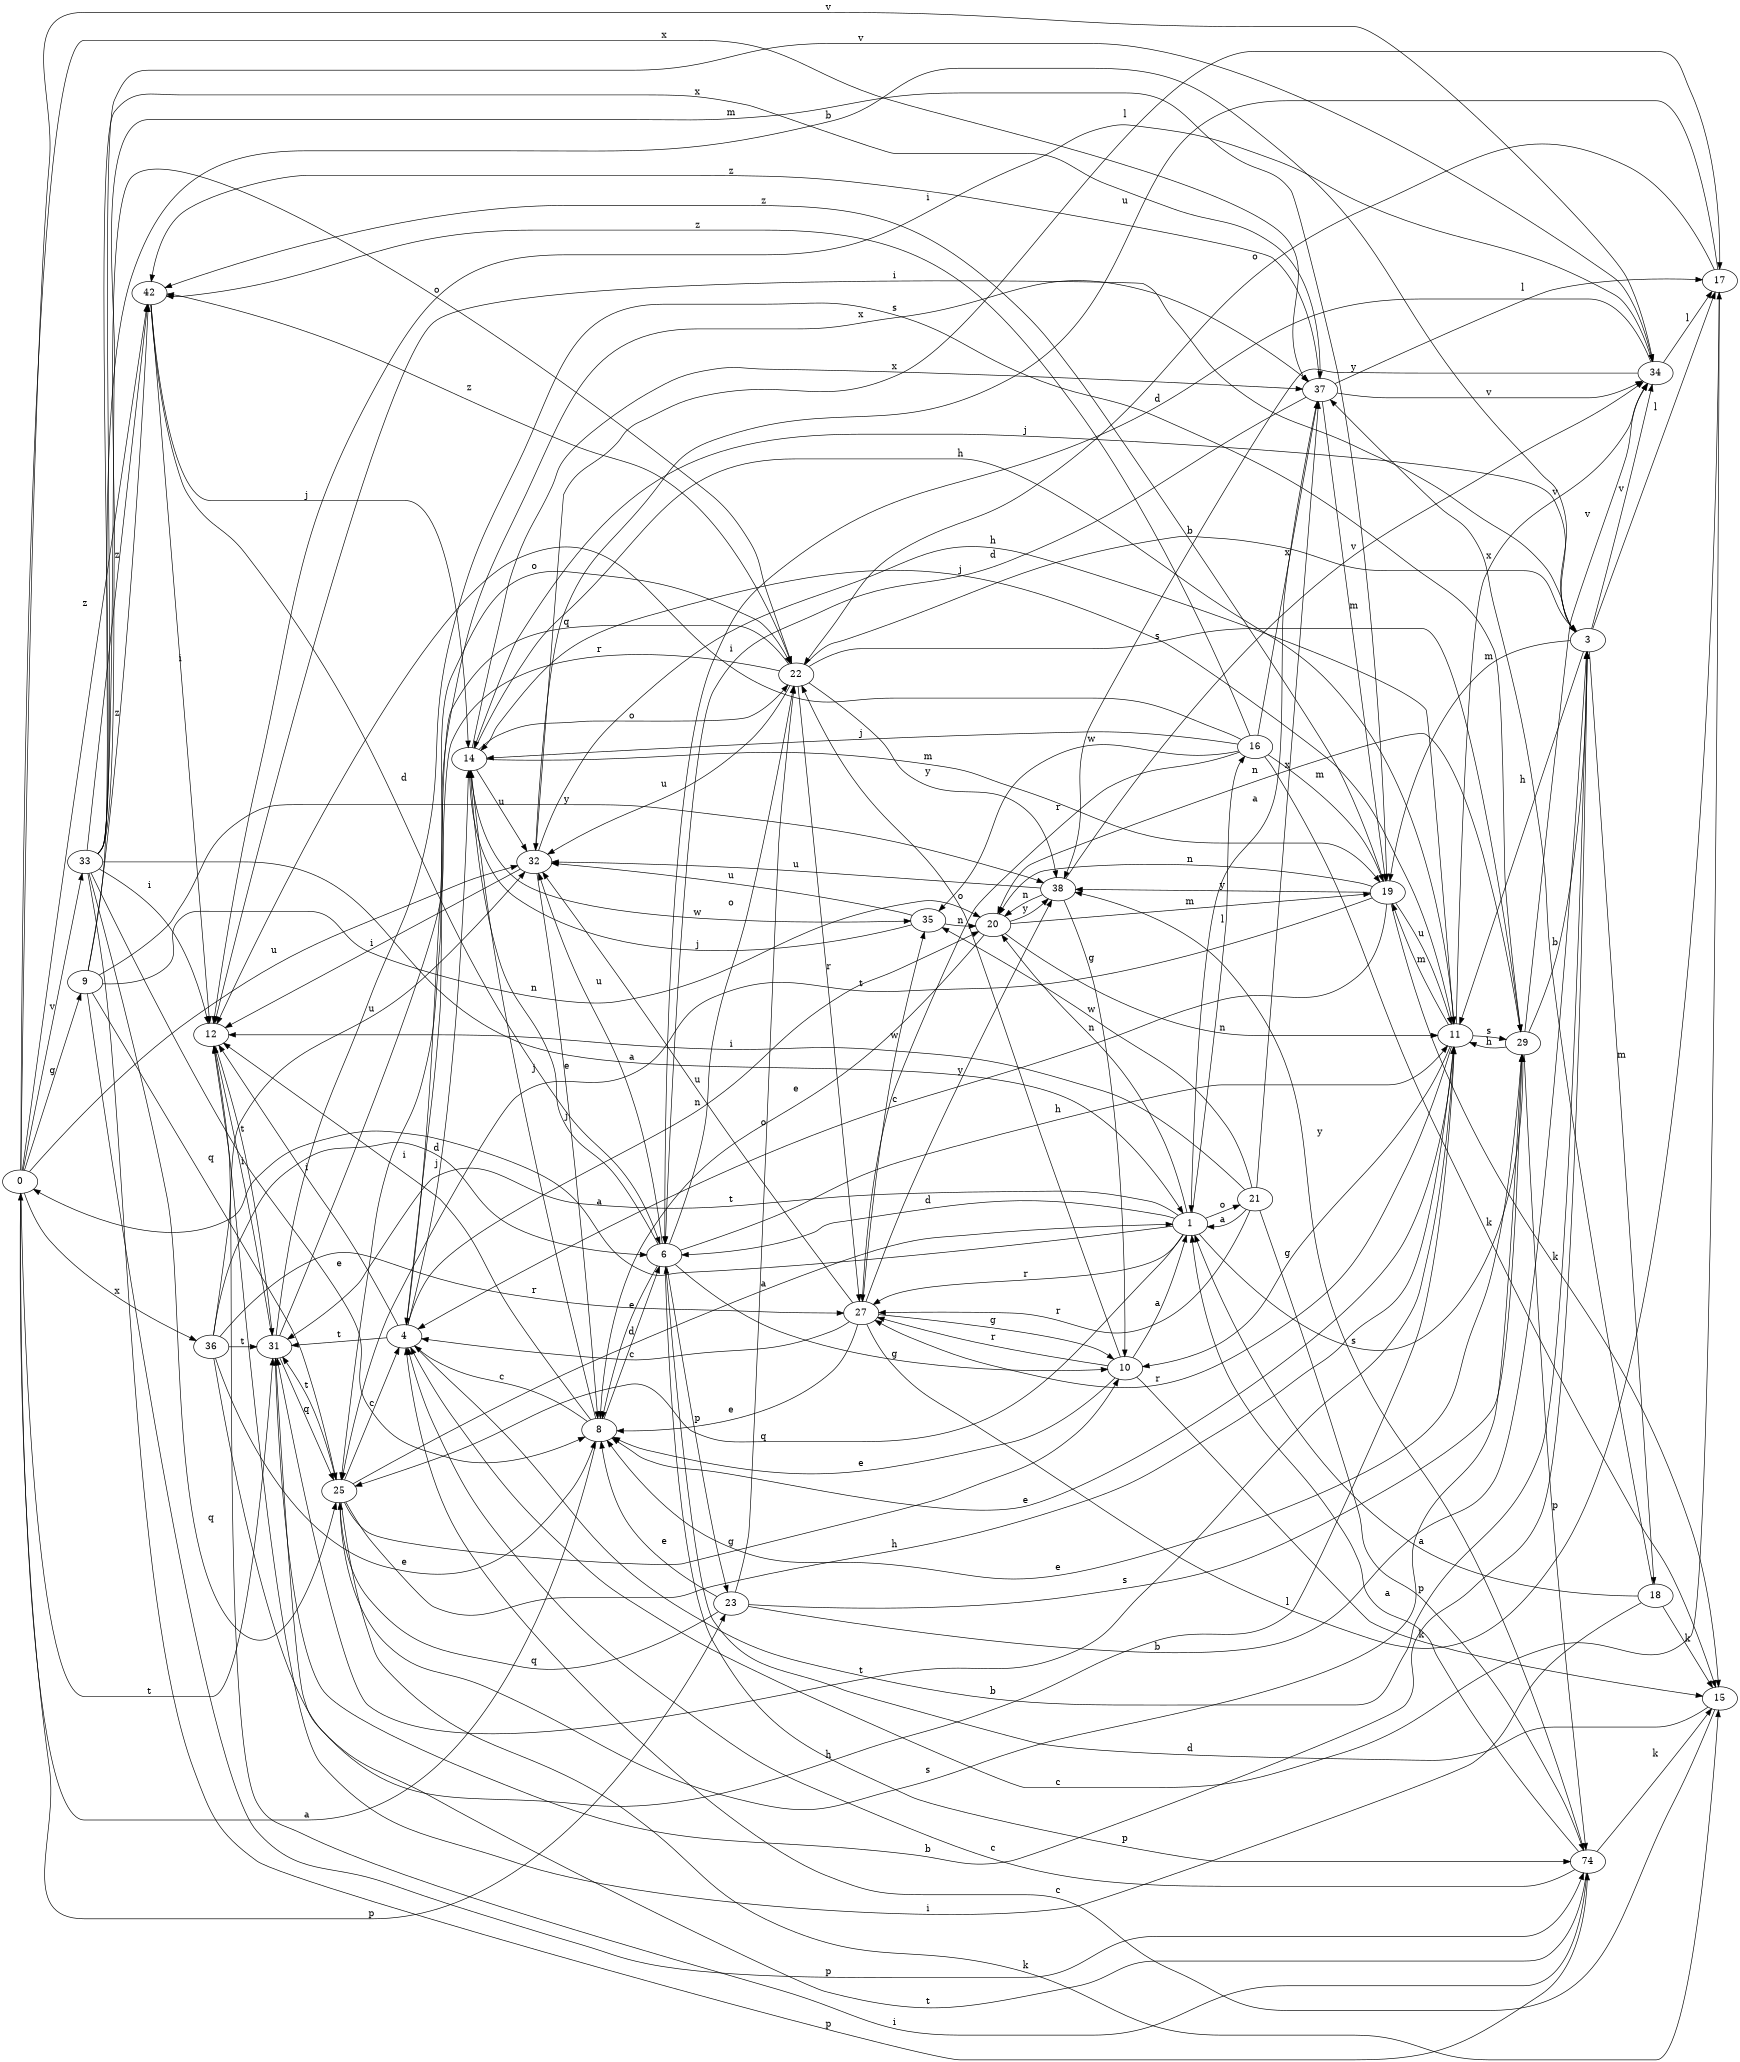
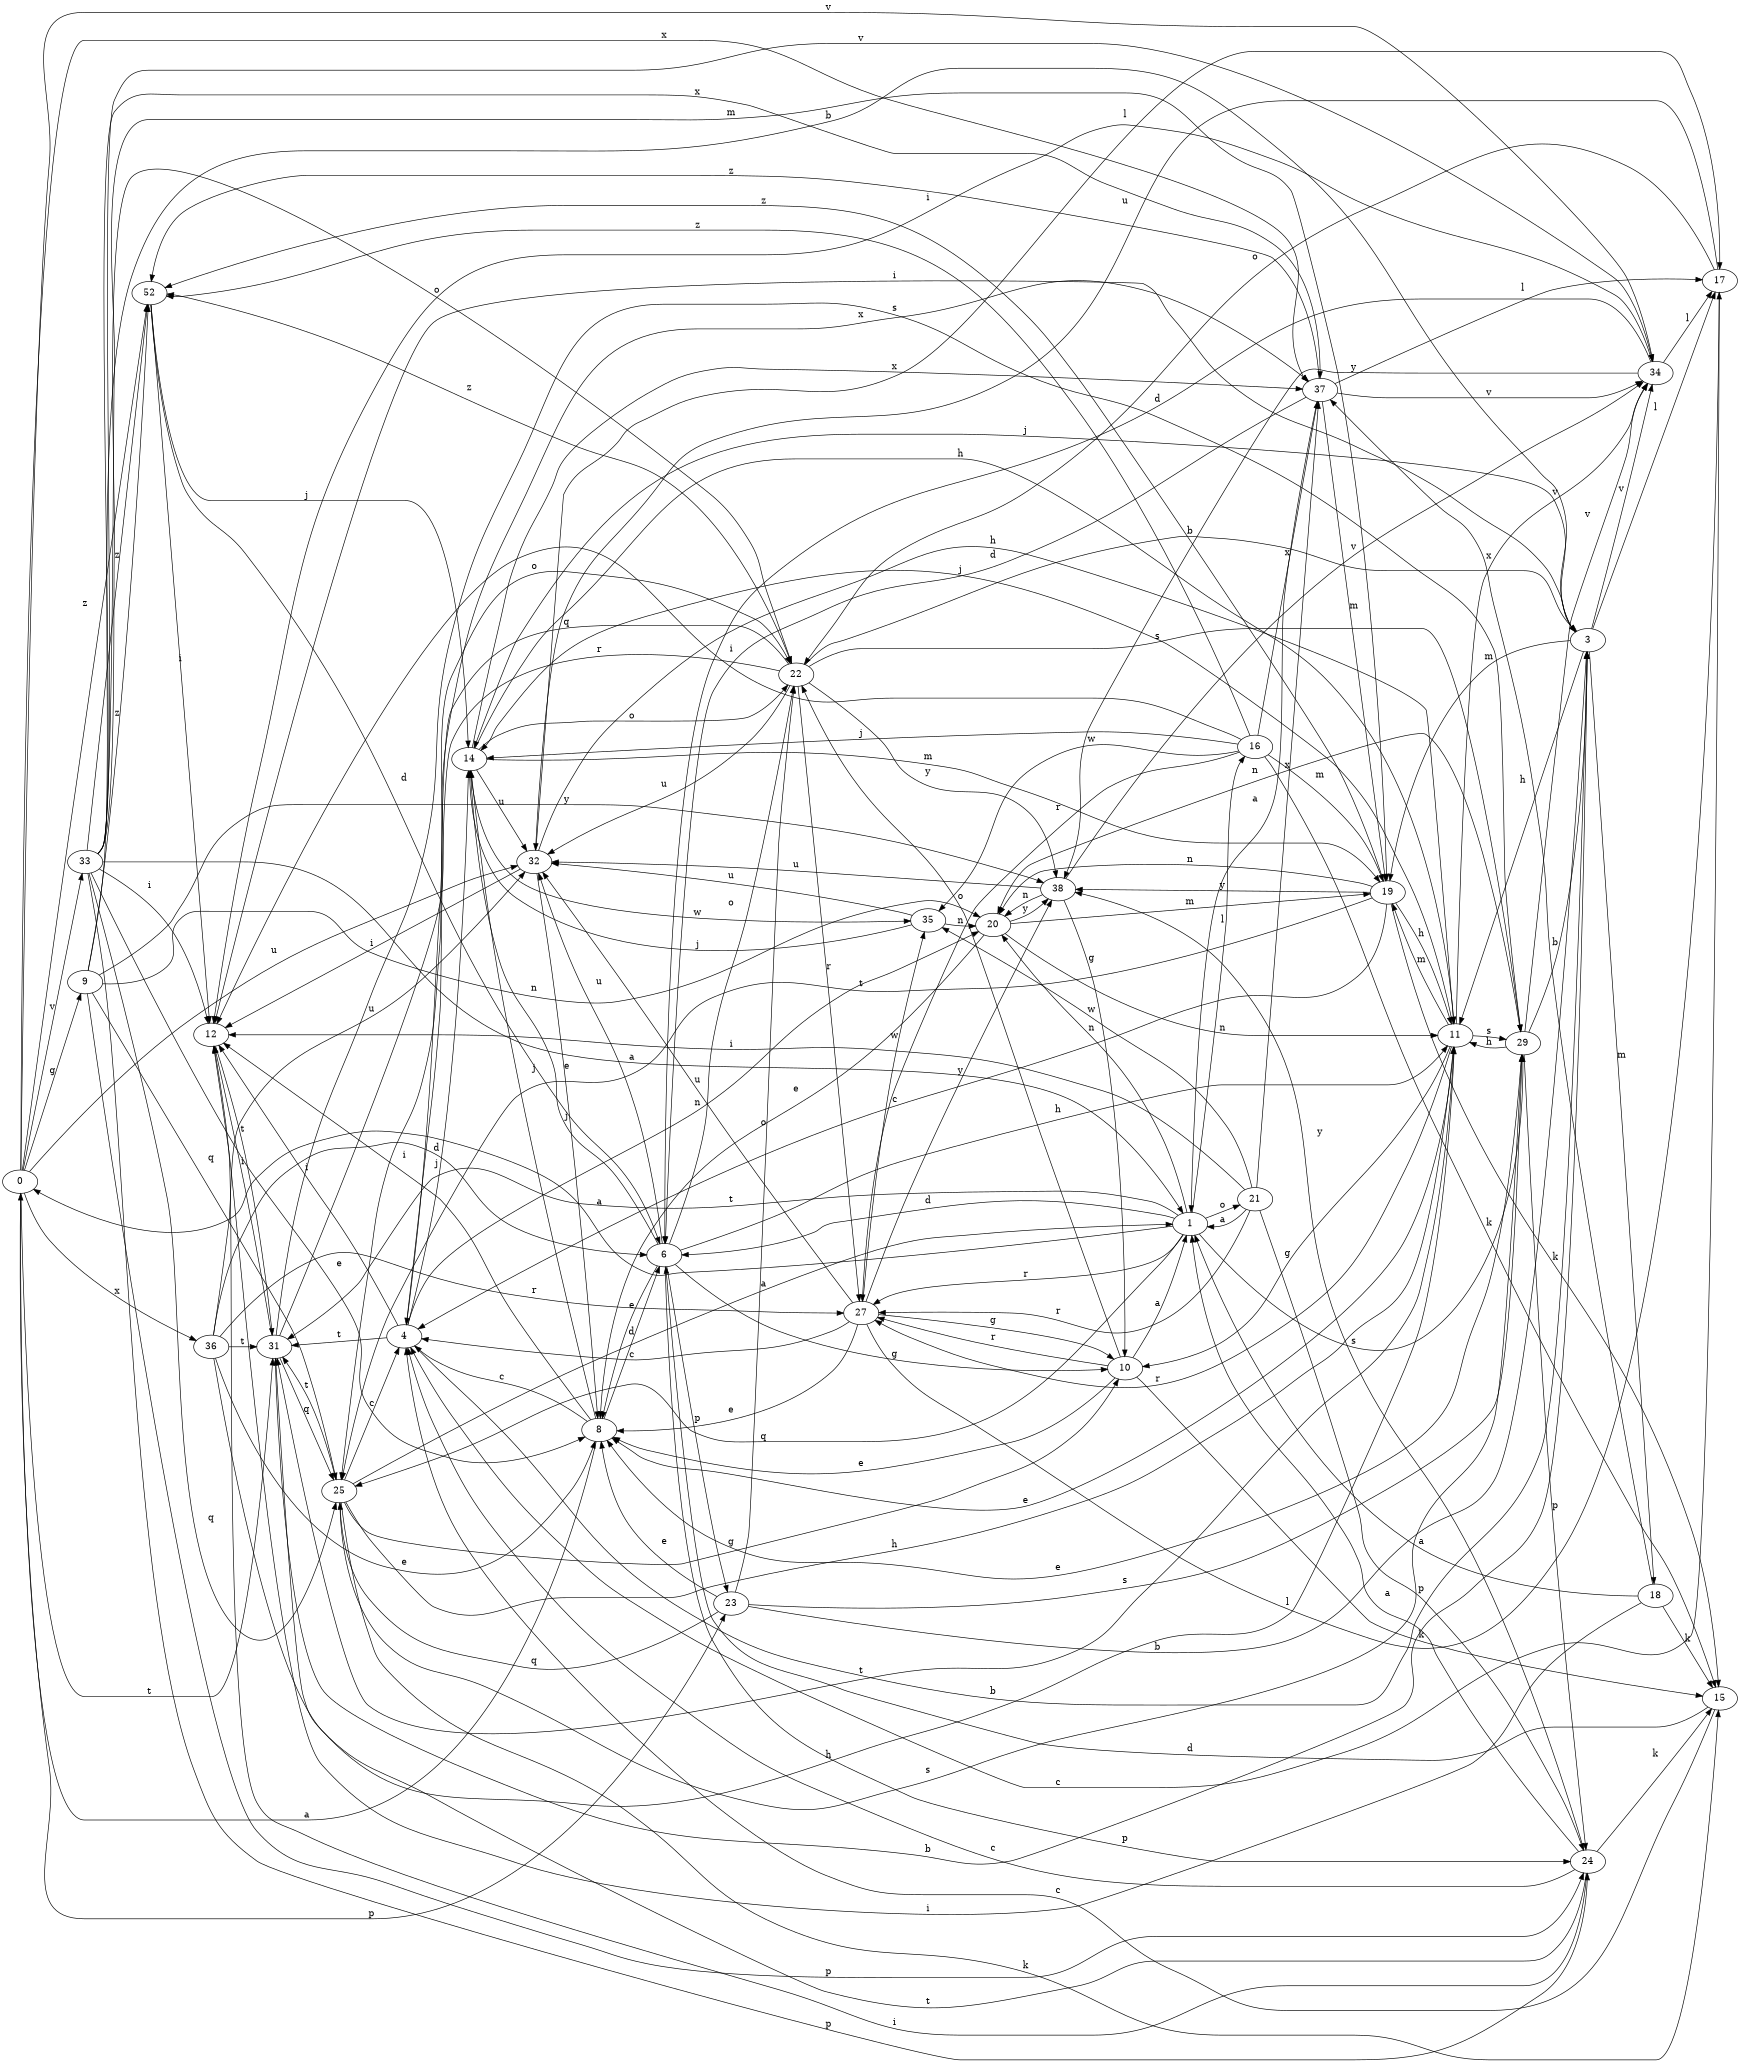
node "42": label "42" -> "52"
edge "19" -> "11": label "u" -> "h"
node "74": label "74" -> "24"
